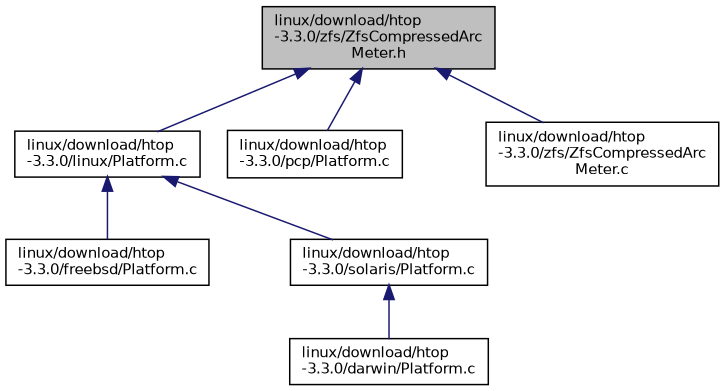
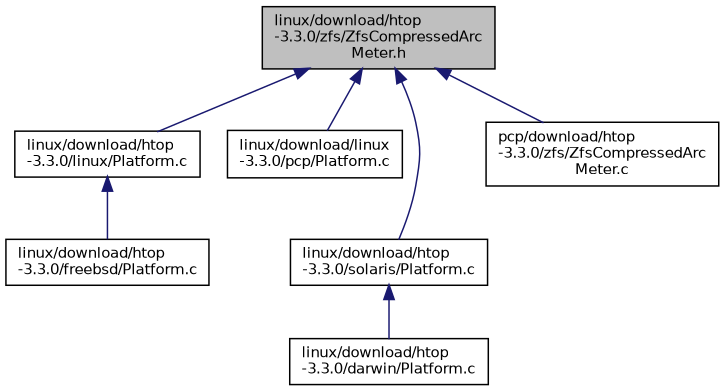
node "linux/download/htop -3.3.0/pcp/Platform.c": label "linux/download/htop -3.3.0/pcp/Platform.c" -> "linux/download/linux -3.3.0/pcp/Platform.c"
node "linux/download/htop -3.3.0/zfs/ZfsCompressedArc Meter.c": label "linux/download/htop -3.3.0/zfs/ZfsCompressedArc Meter.c" -> "pcp/download/htop -3.3.0/zfs/ZfsCompressedArc Meter.c"
edge "linux/download/htop -3.3.0/solaris/Platform.c" -> "linux/download/htop -3.3.0/linux/Platform.c": now "linux/download/htop -3.3.0/solaris/Platform.c" -> "linux/download/htop -3.3.0/zfs/ZfsCompressedArc Meter.h"
